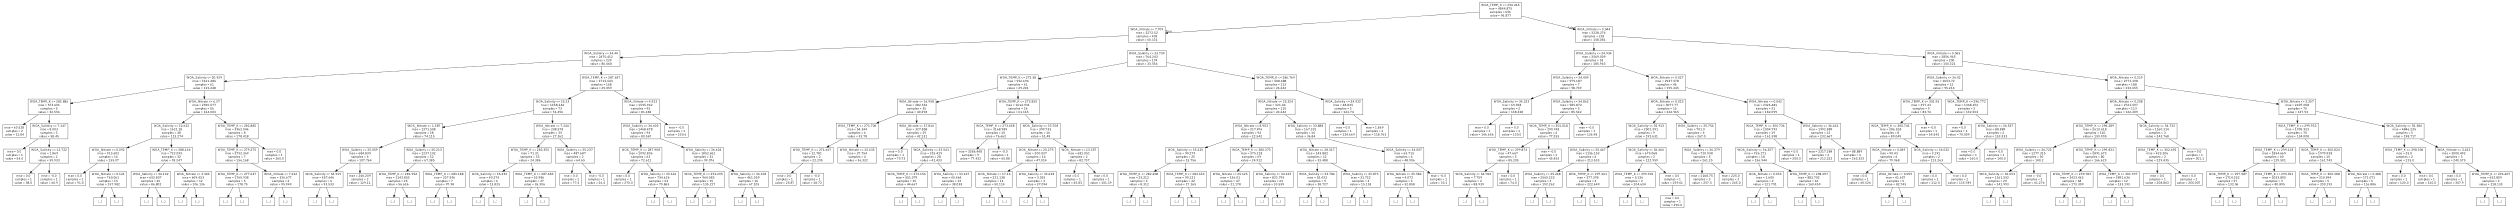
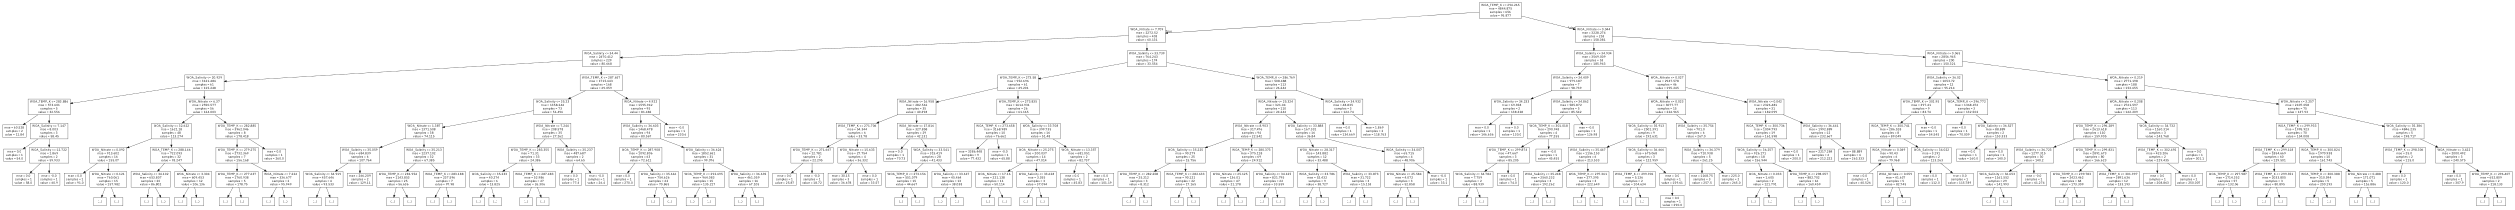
edge "WOA_Nitrate <= 0.049 mse = 90.43 samples = 6 value = 79.968" -> "mse = 0.0 samples = 1 value = 60.526": reversed
node "mse = 30.15 samples = 3 value = 36.678": added
node "mse = 0.0 samples = 1 value = 33.57": added
node "mse = 0.0 samples = 1 value = 110.0": removed
